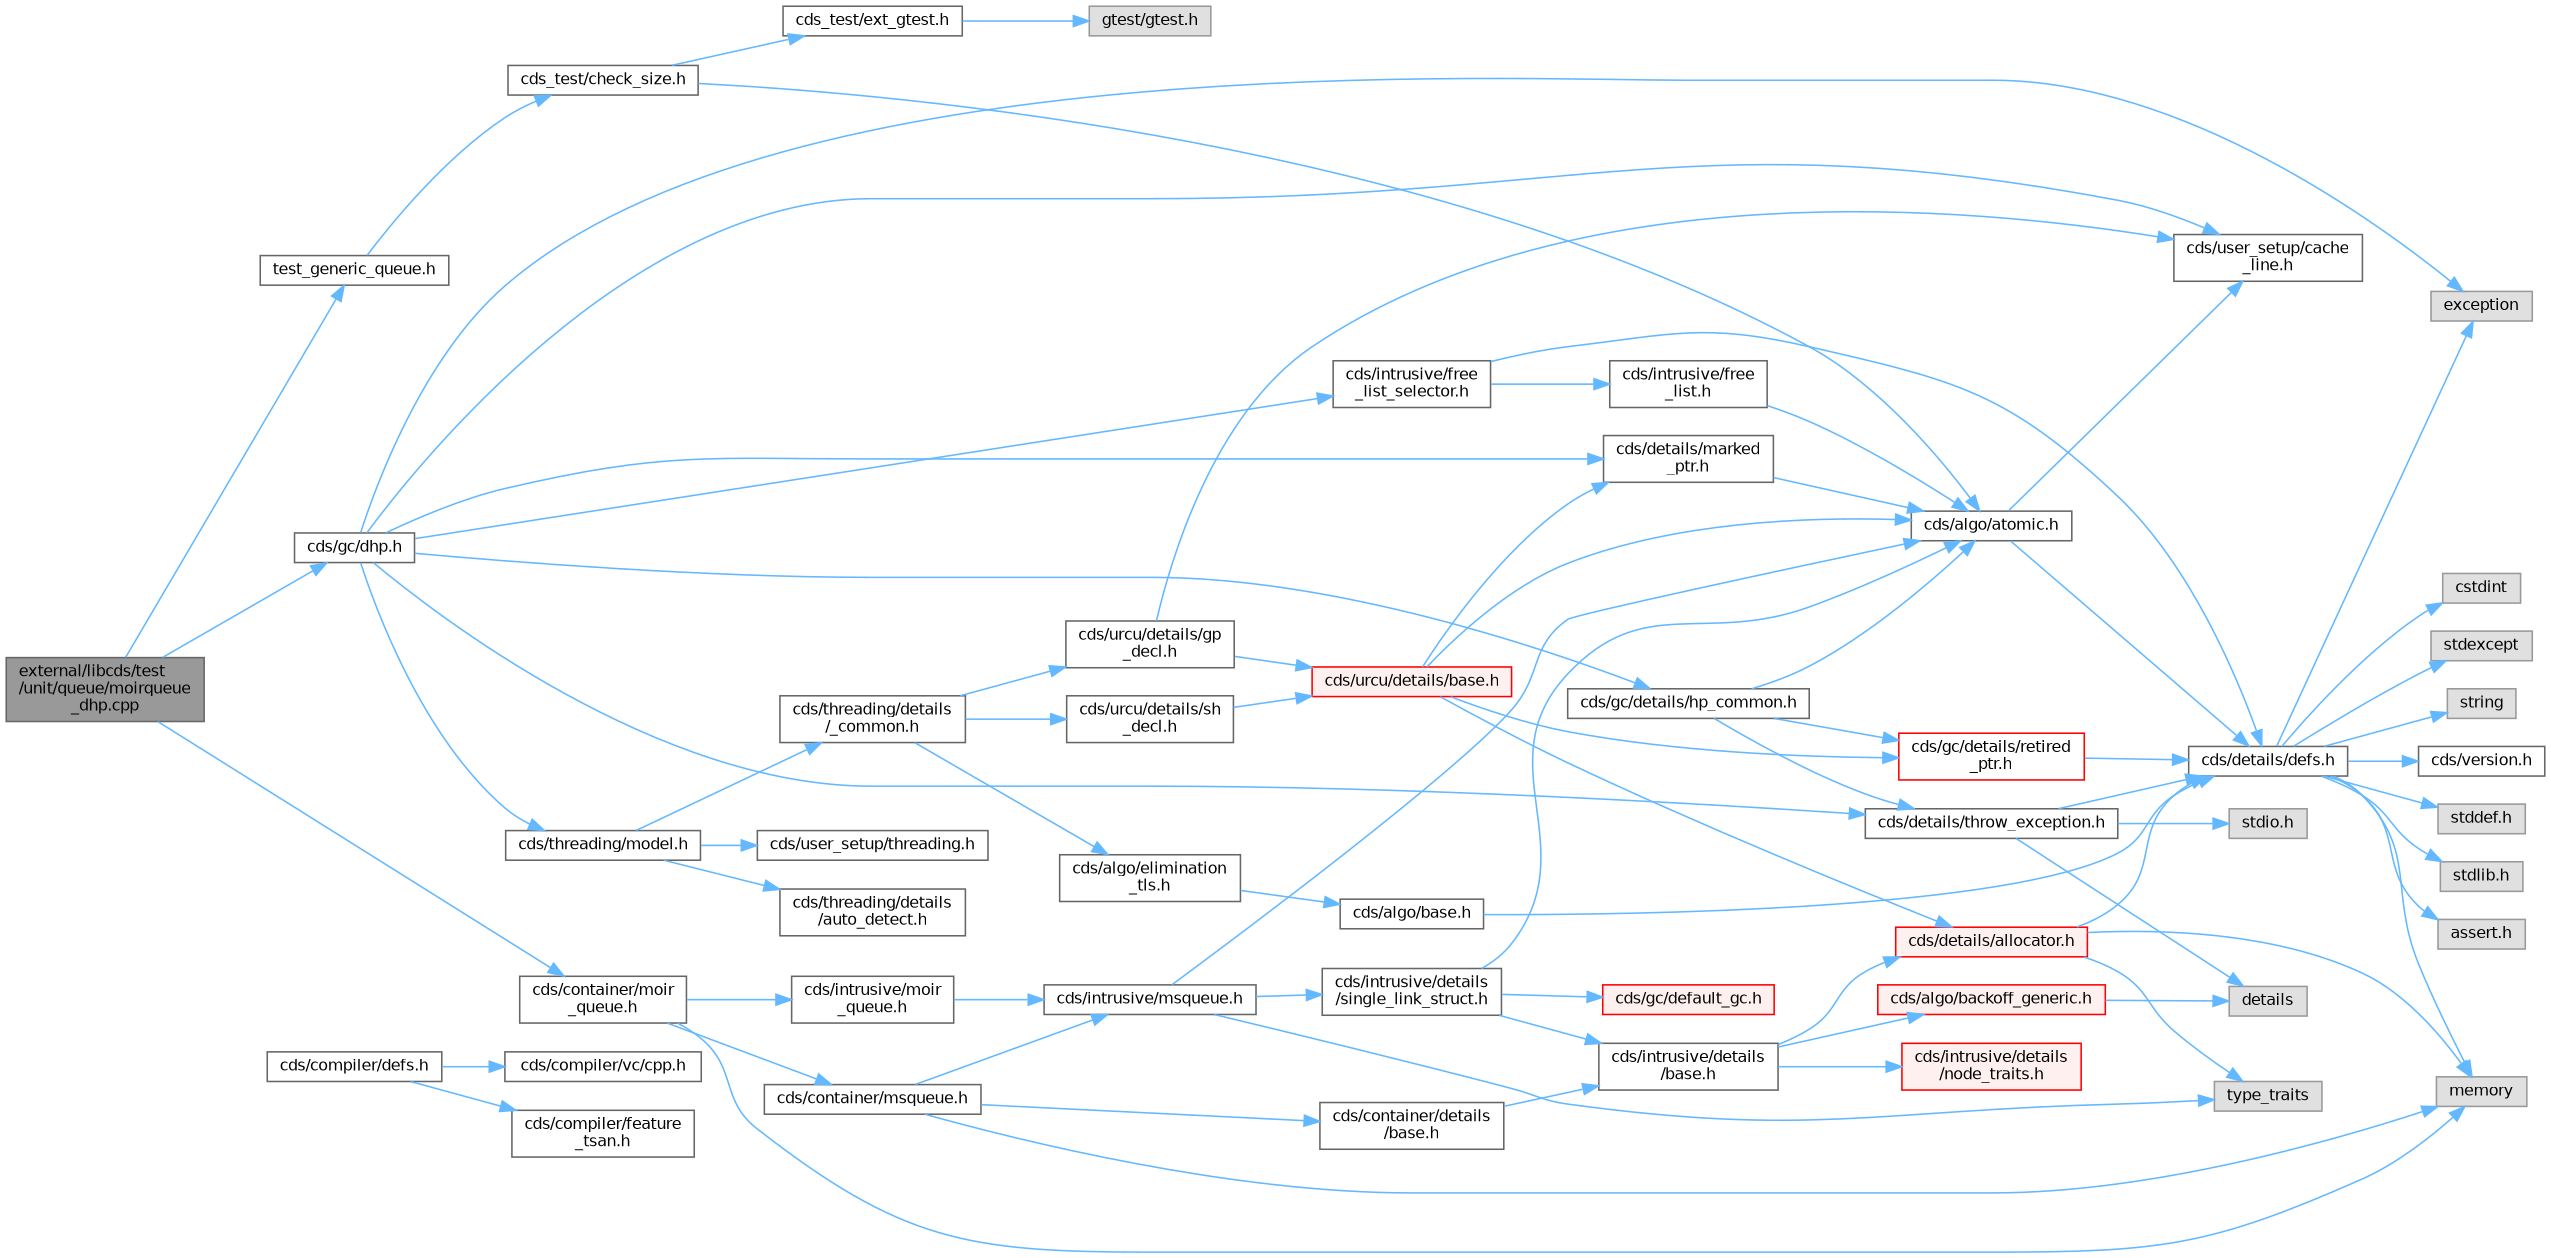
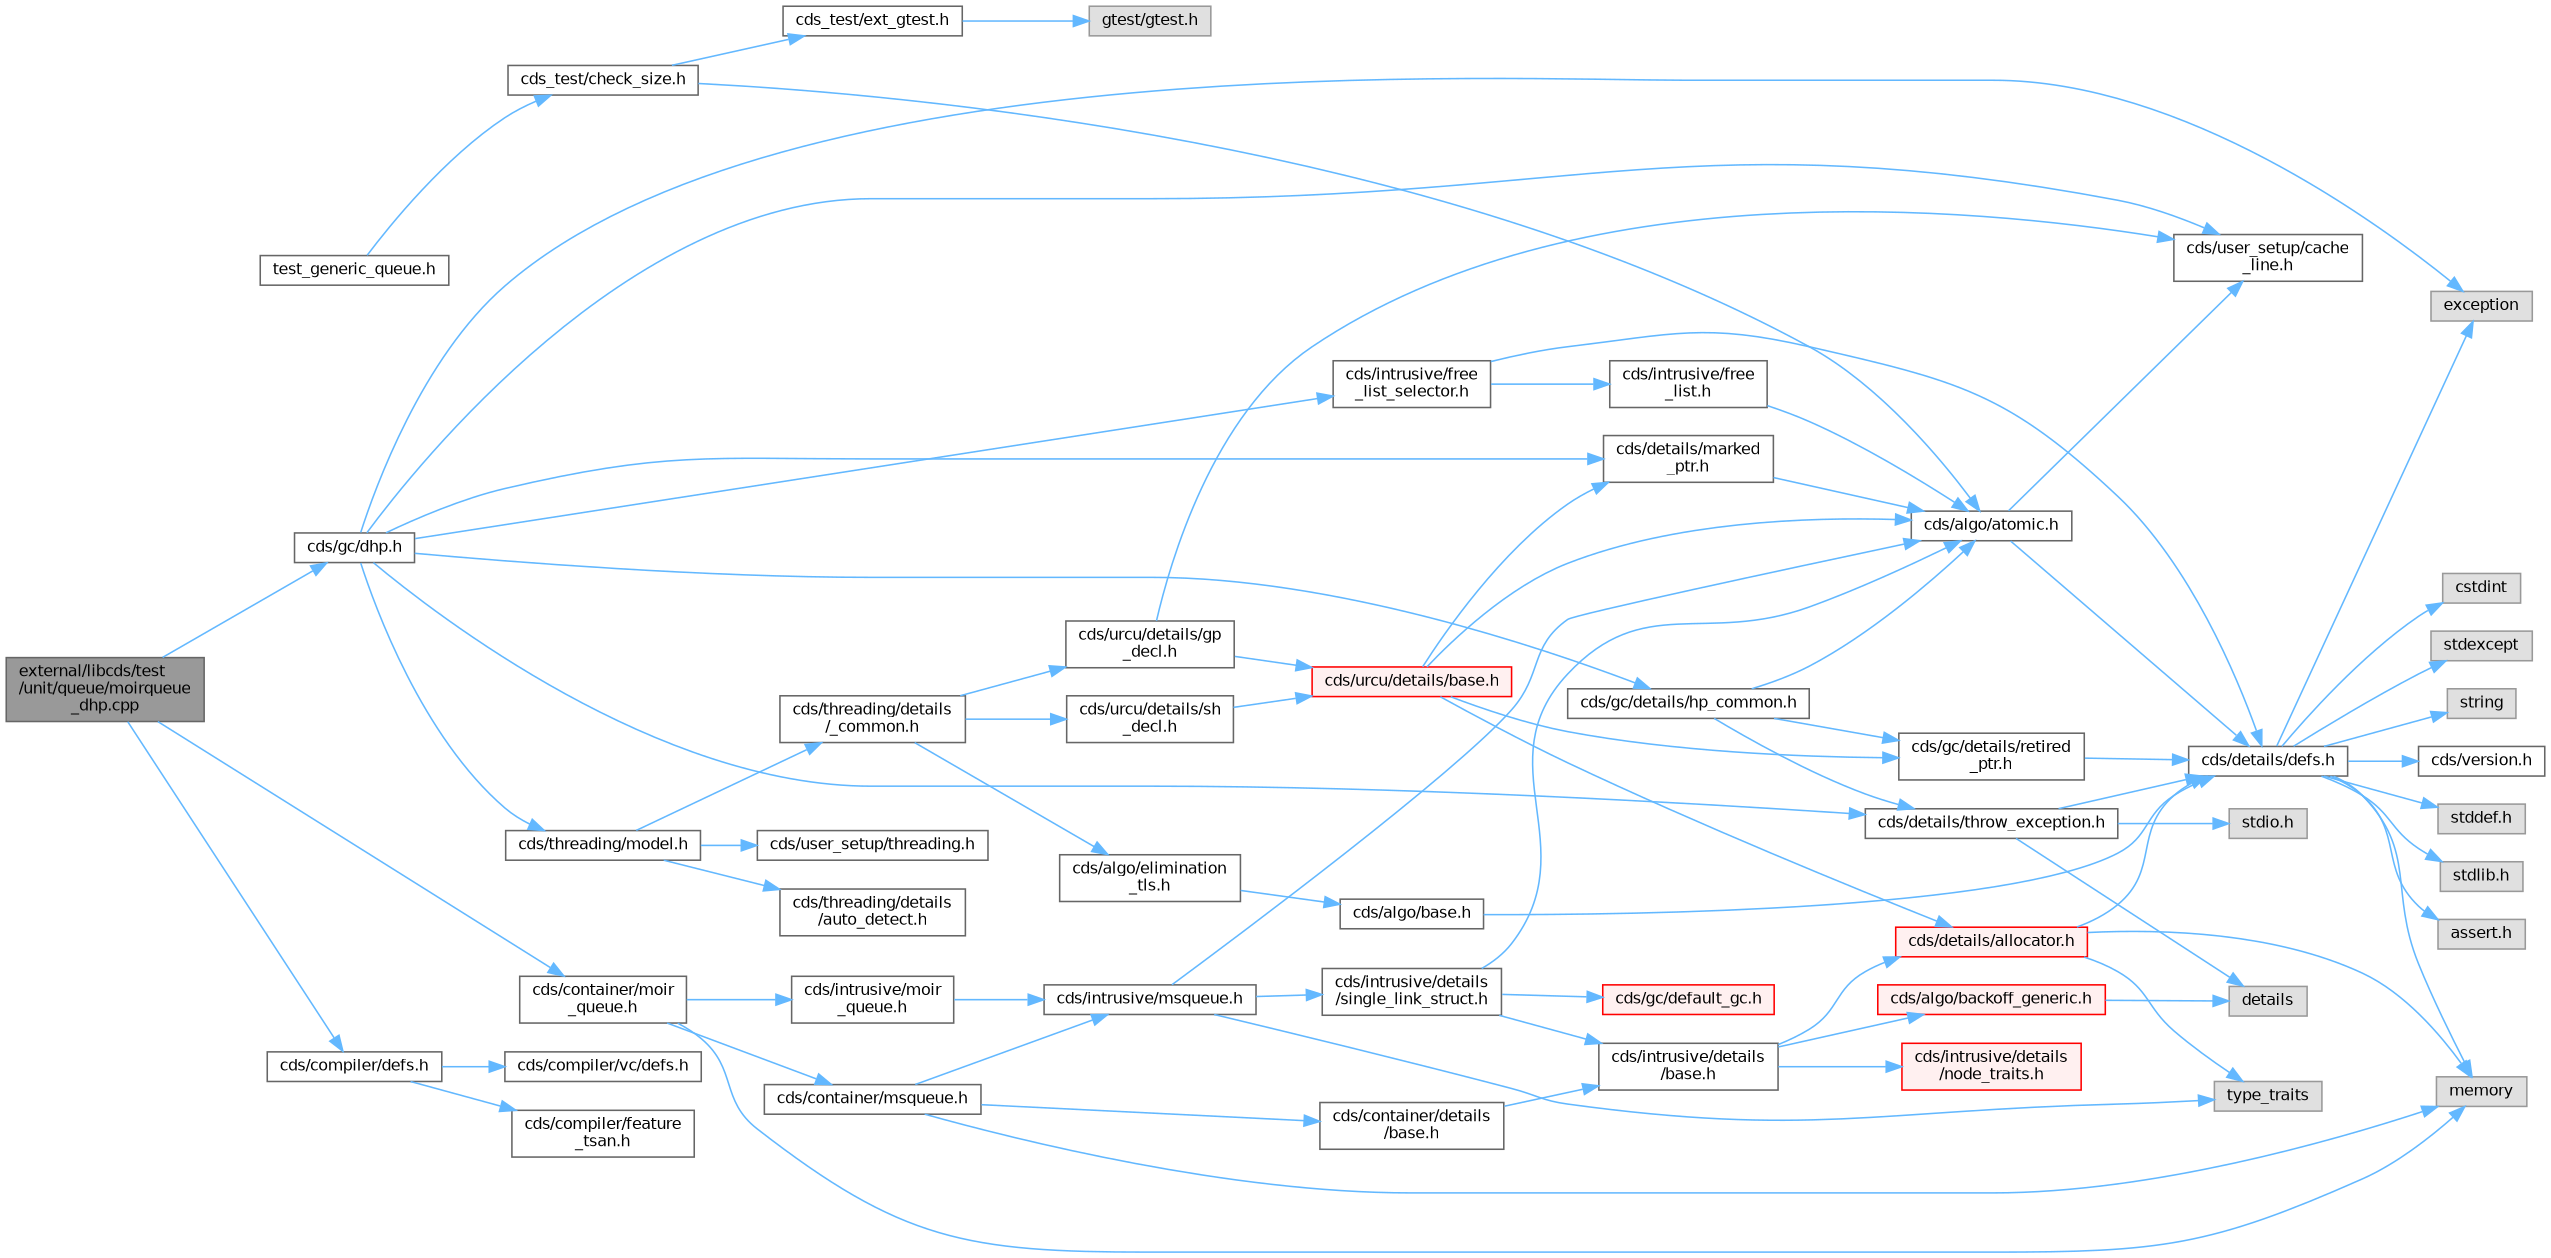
edge "external/libcds/test /unit/queue/moirqueue _dhp.cpp" -> "test_generic_queue.h": now "external/libcds/test /unit/queue/moirqueue _dhp.cpp" -> "cds/compiler/defs.h"
node "cds/gc/details/retired _ptr.h": color red -> grey40
node "cds/compiler/vc/cpp.h": label "cds/compiler/vc/cpp.h" -> "cds/compiler/vc/defs.h"
